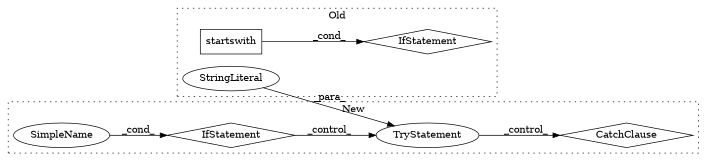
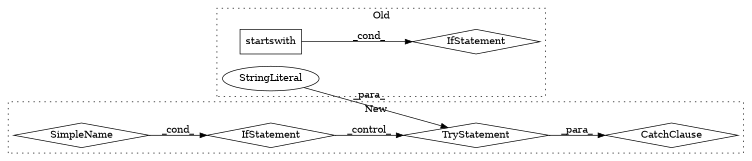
edge "TryStatement" -> "CatchClause": label "_control_" -> "_para_"
node "SimpleName": shape ellipse -> diamond
node "TryStatement": shape ellipse -> diamond
